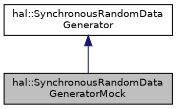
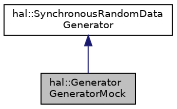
node "hal::SynchronousRandomData GeneratorMock": label "hal::SynchronousRandomData GeneratorMock" -> "hal::Generator GeneratorMock"
